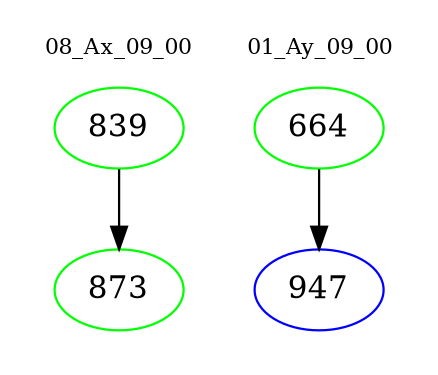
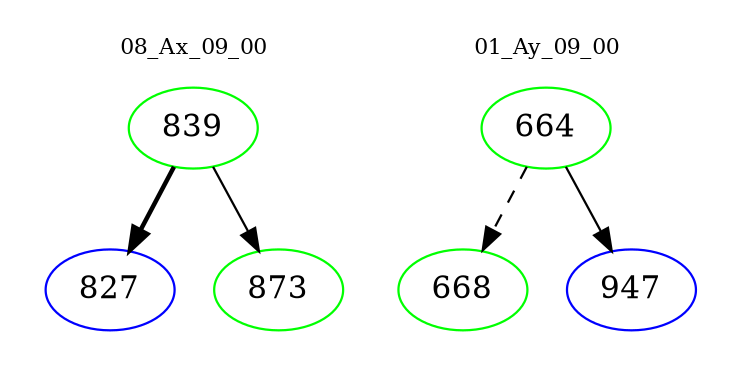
node "827": added
node "668": added
